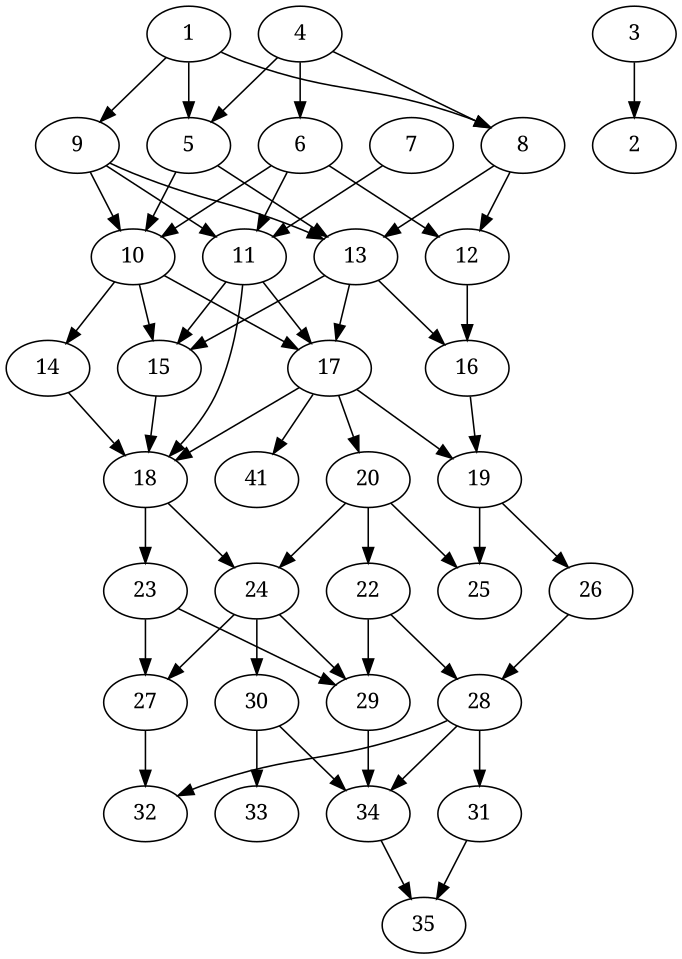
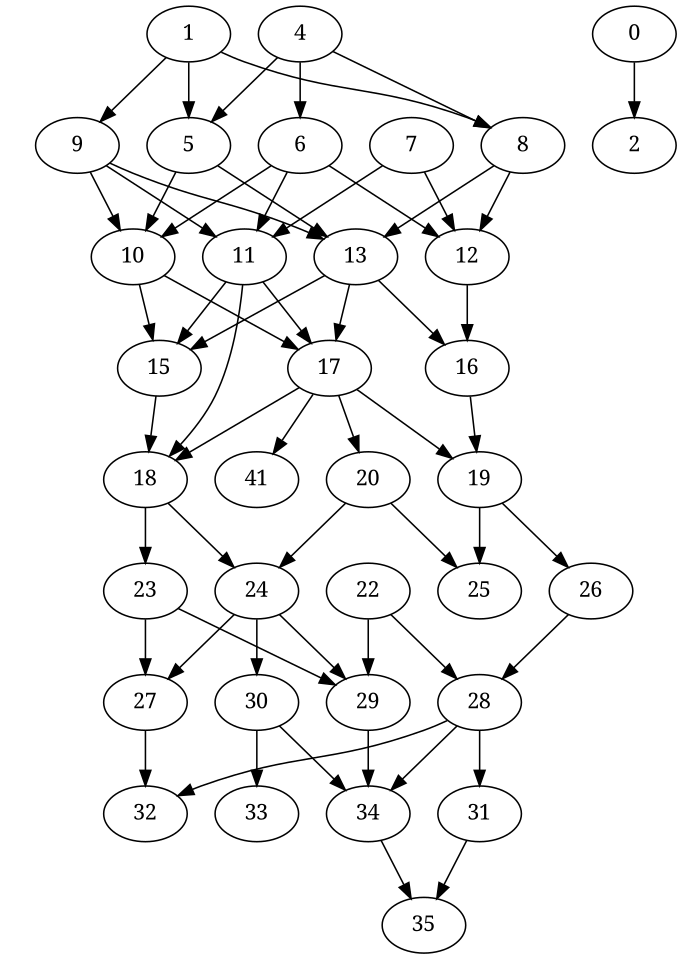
node "3": label "3" -> "0"
edge "7" -> "12": added
node "14": removed
edge "20" -> "22": removed
